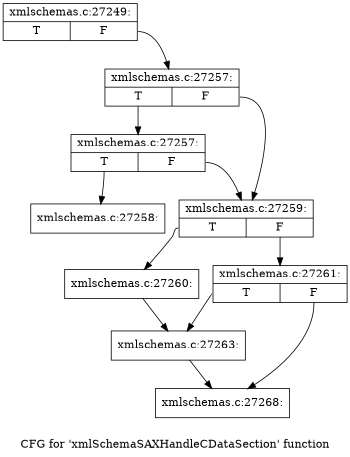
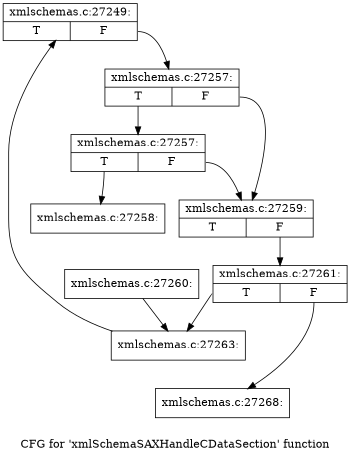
edge "xmlschemas.c:27259:" -> "xmlschemas.c:27260:": removed
edge "xmlschemas.c:27263:" -> "xmlschemas.c:27268:": now "xmlschemas.c:27263:" -> "xmlschemas.c:27249:"
